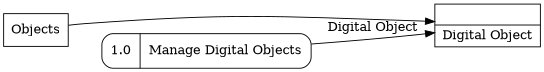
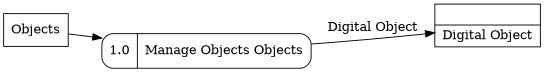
edge "Objects" -> "Digital Object": now "Objects" -> "1.0"
node "1.0": text "Manage Digital Objects" -> "Manage Objects Objects"
